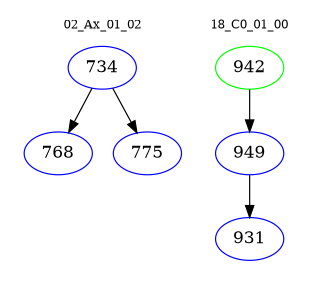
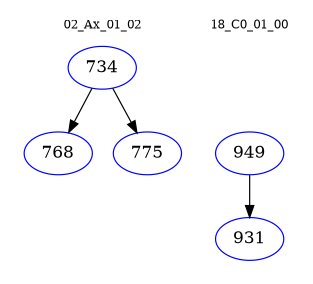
node "942": removed
